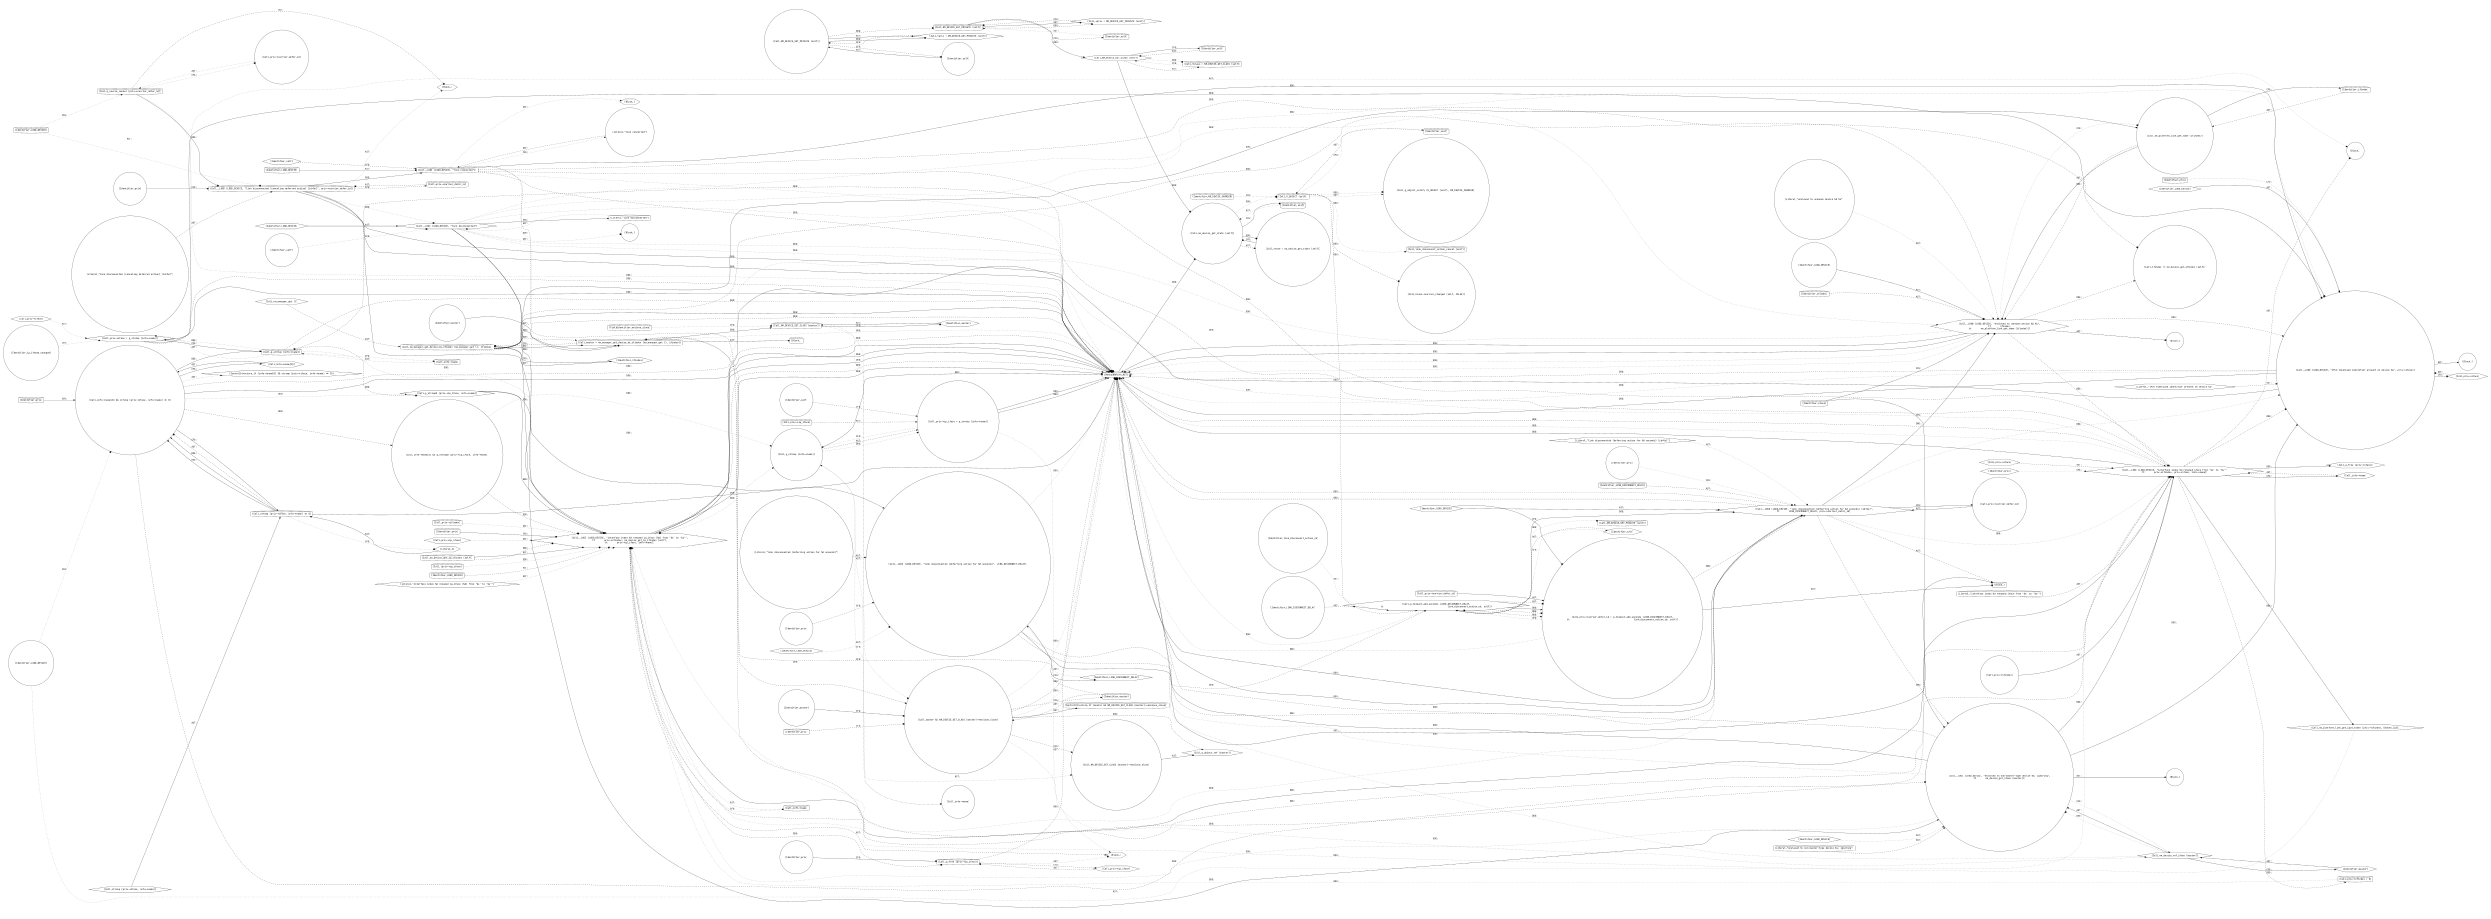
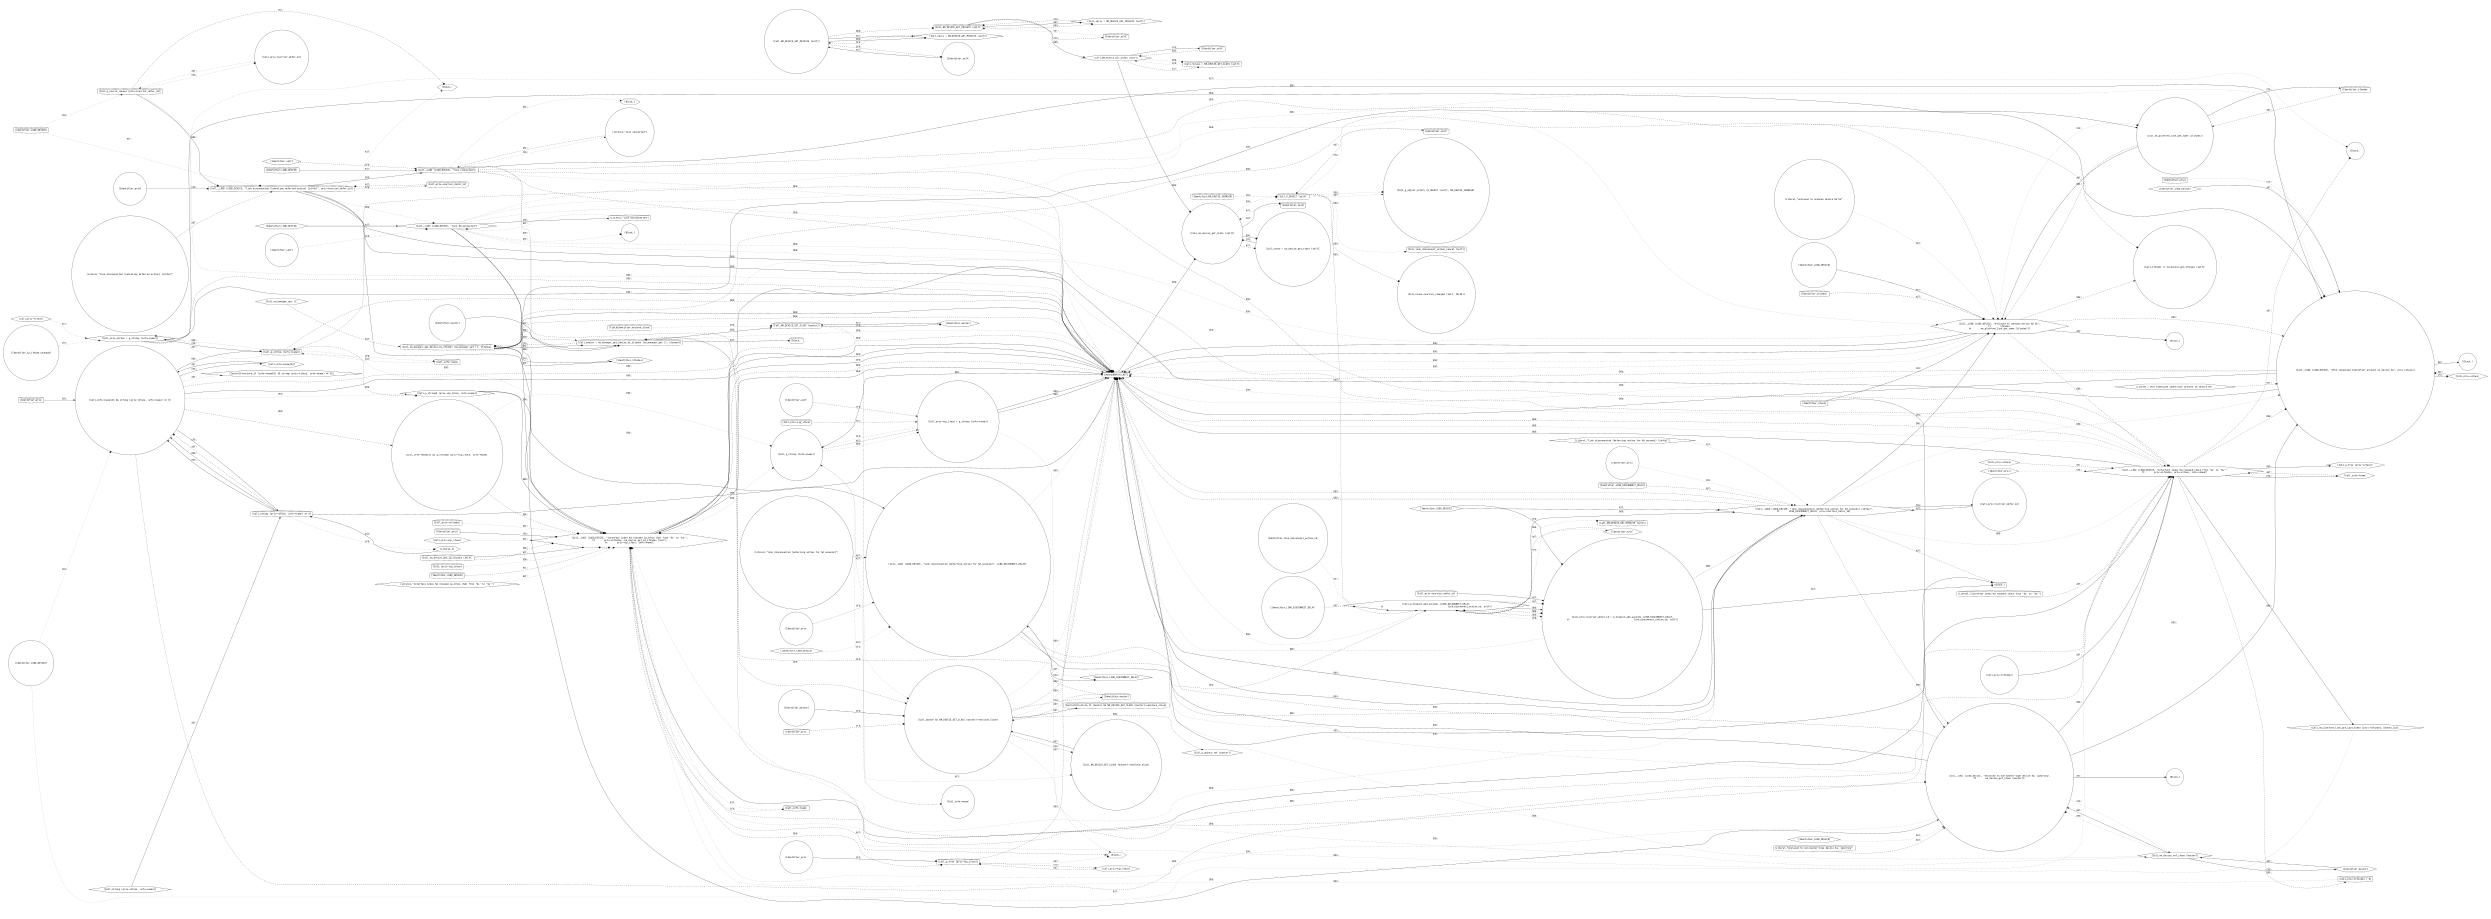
edge "(Call,NM_DEVICE_GET_CLASS (master)->enslave_slave)" -> "(Call,g_object_ref (master))": now "(Call,NM_DEVICE_GET_CLASS (master)->enslave_slave)" -> "(Call,master && NM_DEVICE_GET_CLASS (master)->enslave_slave)"
